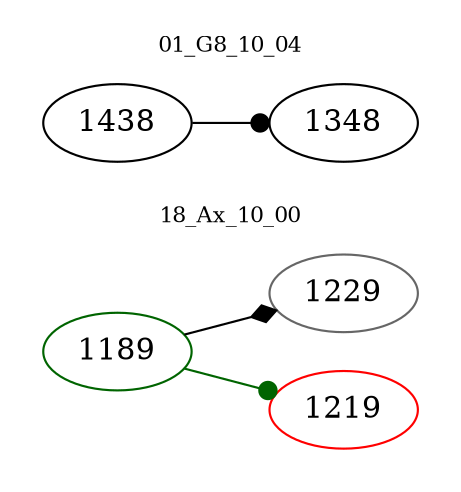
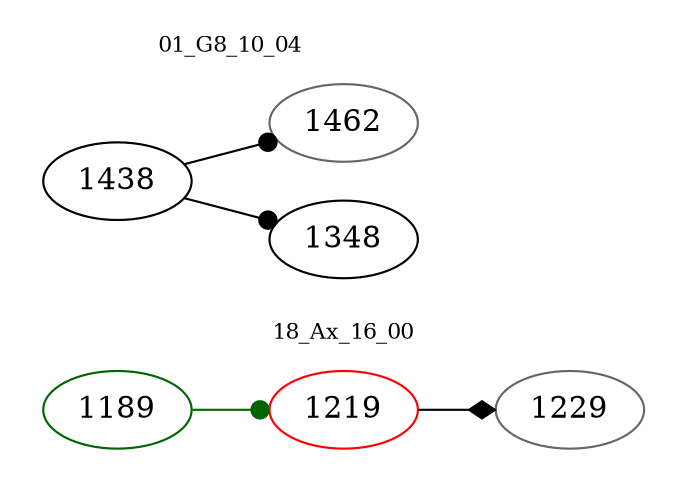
node "1462": added
cluster "18_Ax_10_00": label "18_Ax_10_00" -> "18_Ax_16_00"
edge "1189" -> "1229": now "1219" -> "1229"
